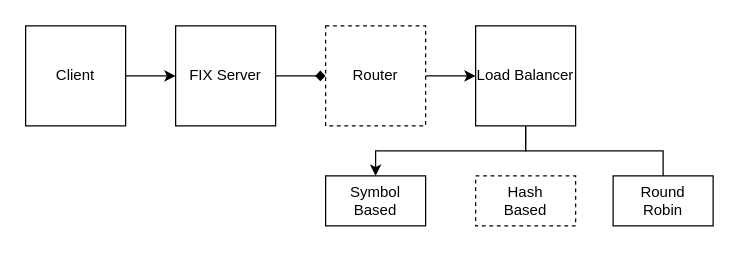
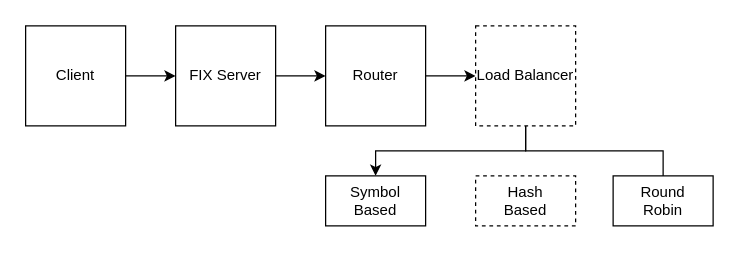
edge "FIX Server" -> "Router": arrowhead diamond -> classic
node "Router": style dashed -> solid
node "Load Balancer": style solid -> dashed
